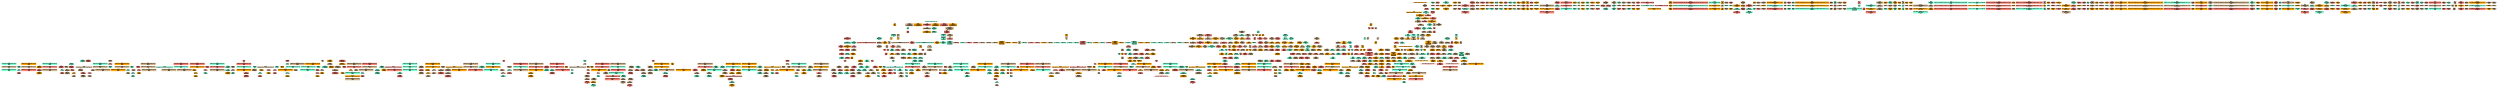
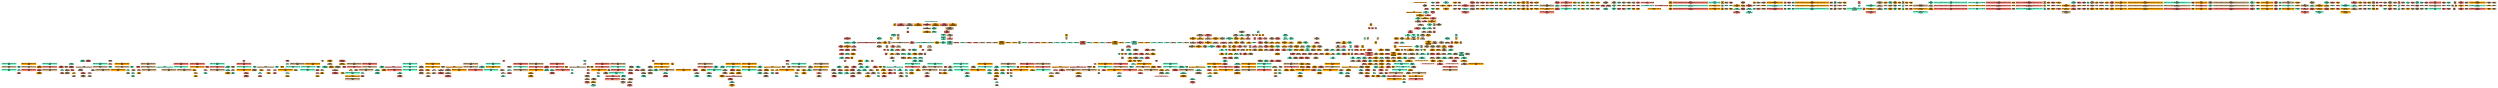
node "CE0x440efb0": added
node "CE0x44d0e90": fillcolor tan -> aquamarine
